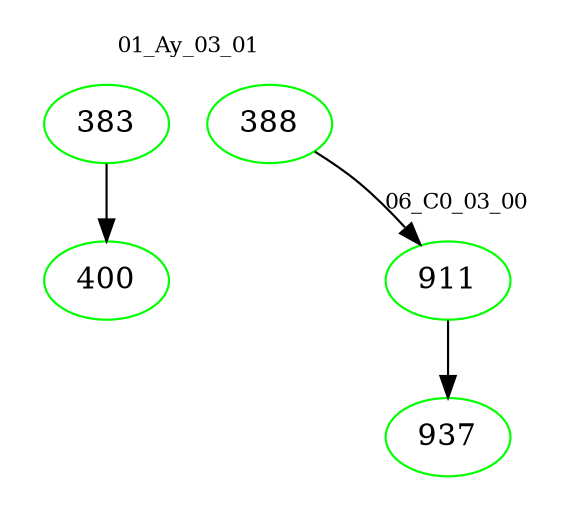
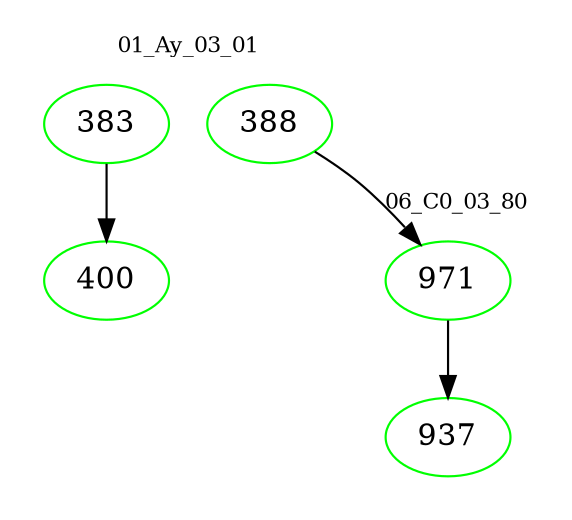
cluster "06_C0_03_00": label "06_C0_03_00" -> "06_C0_03_80"
node "911": label "911" -> "971"
